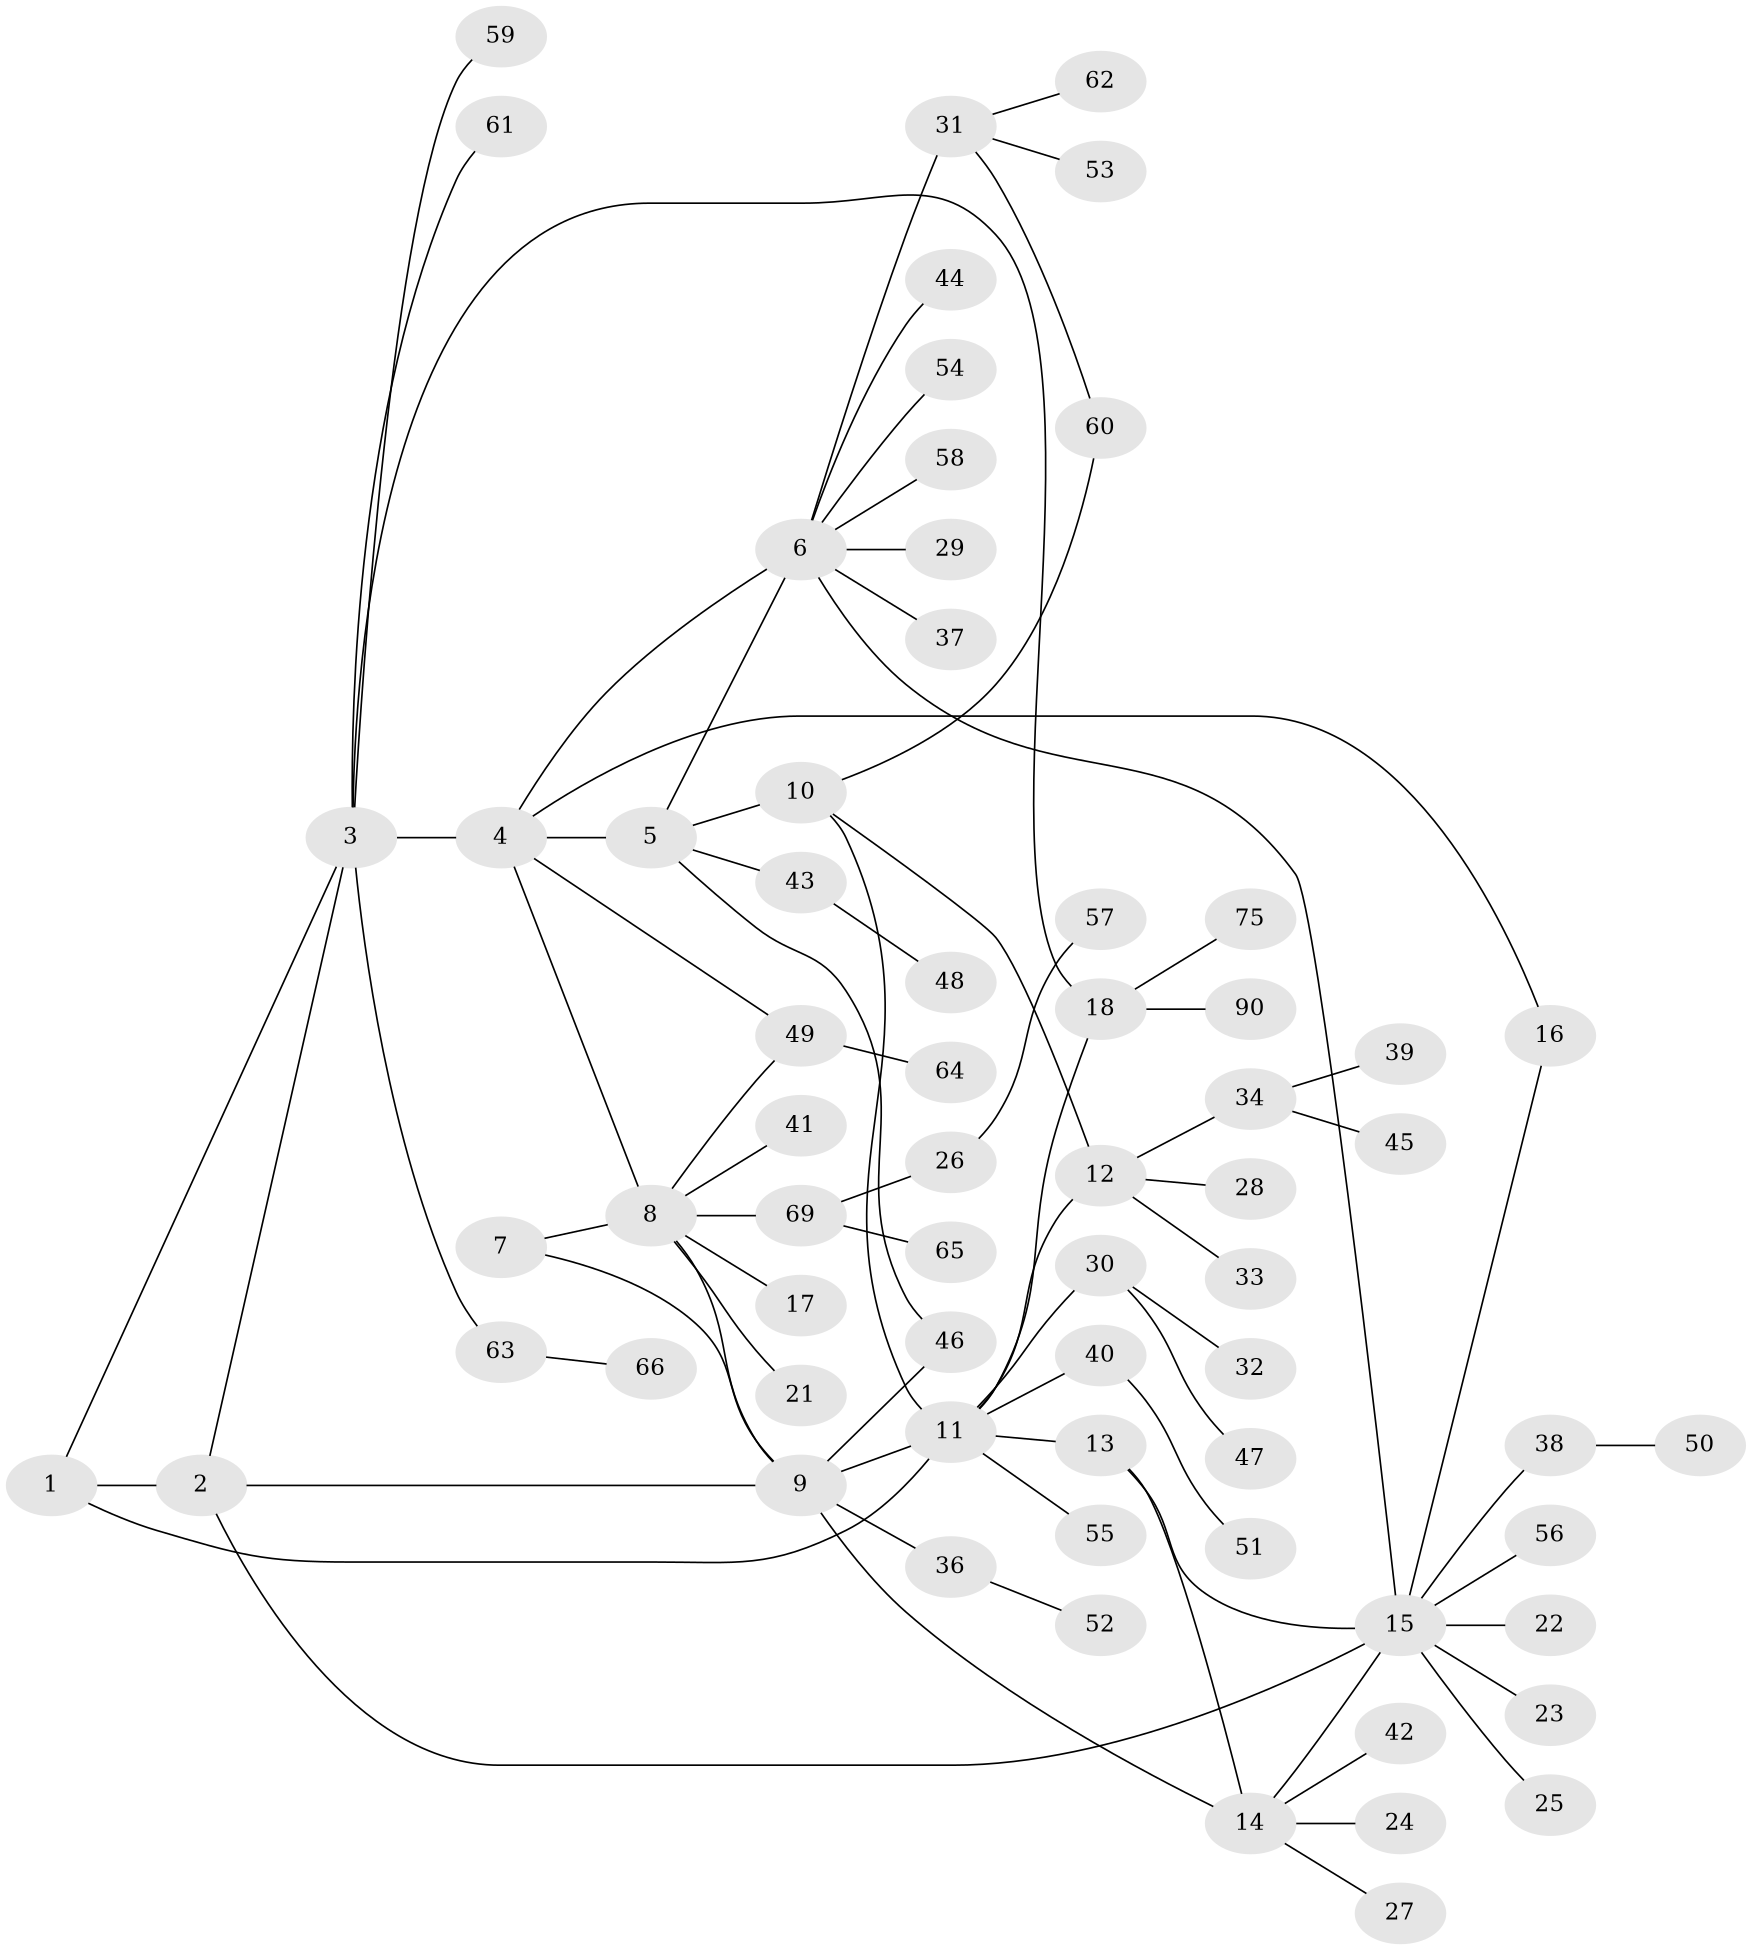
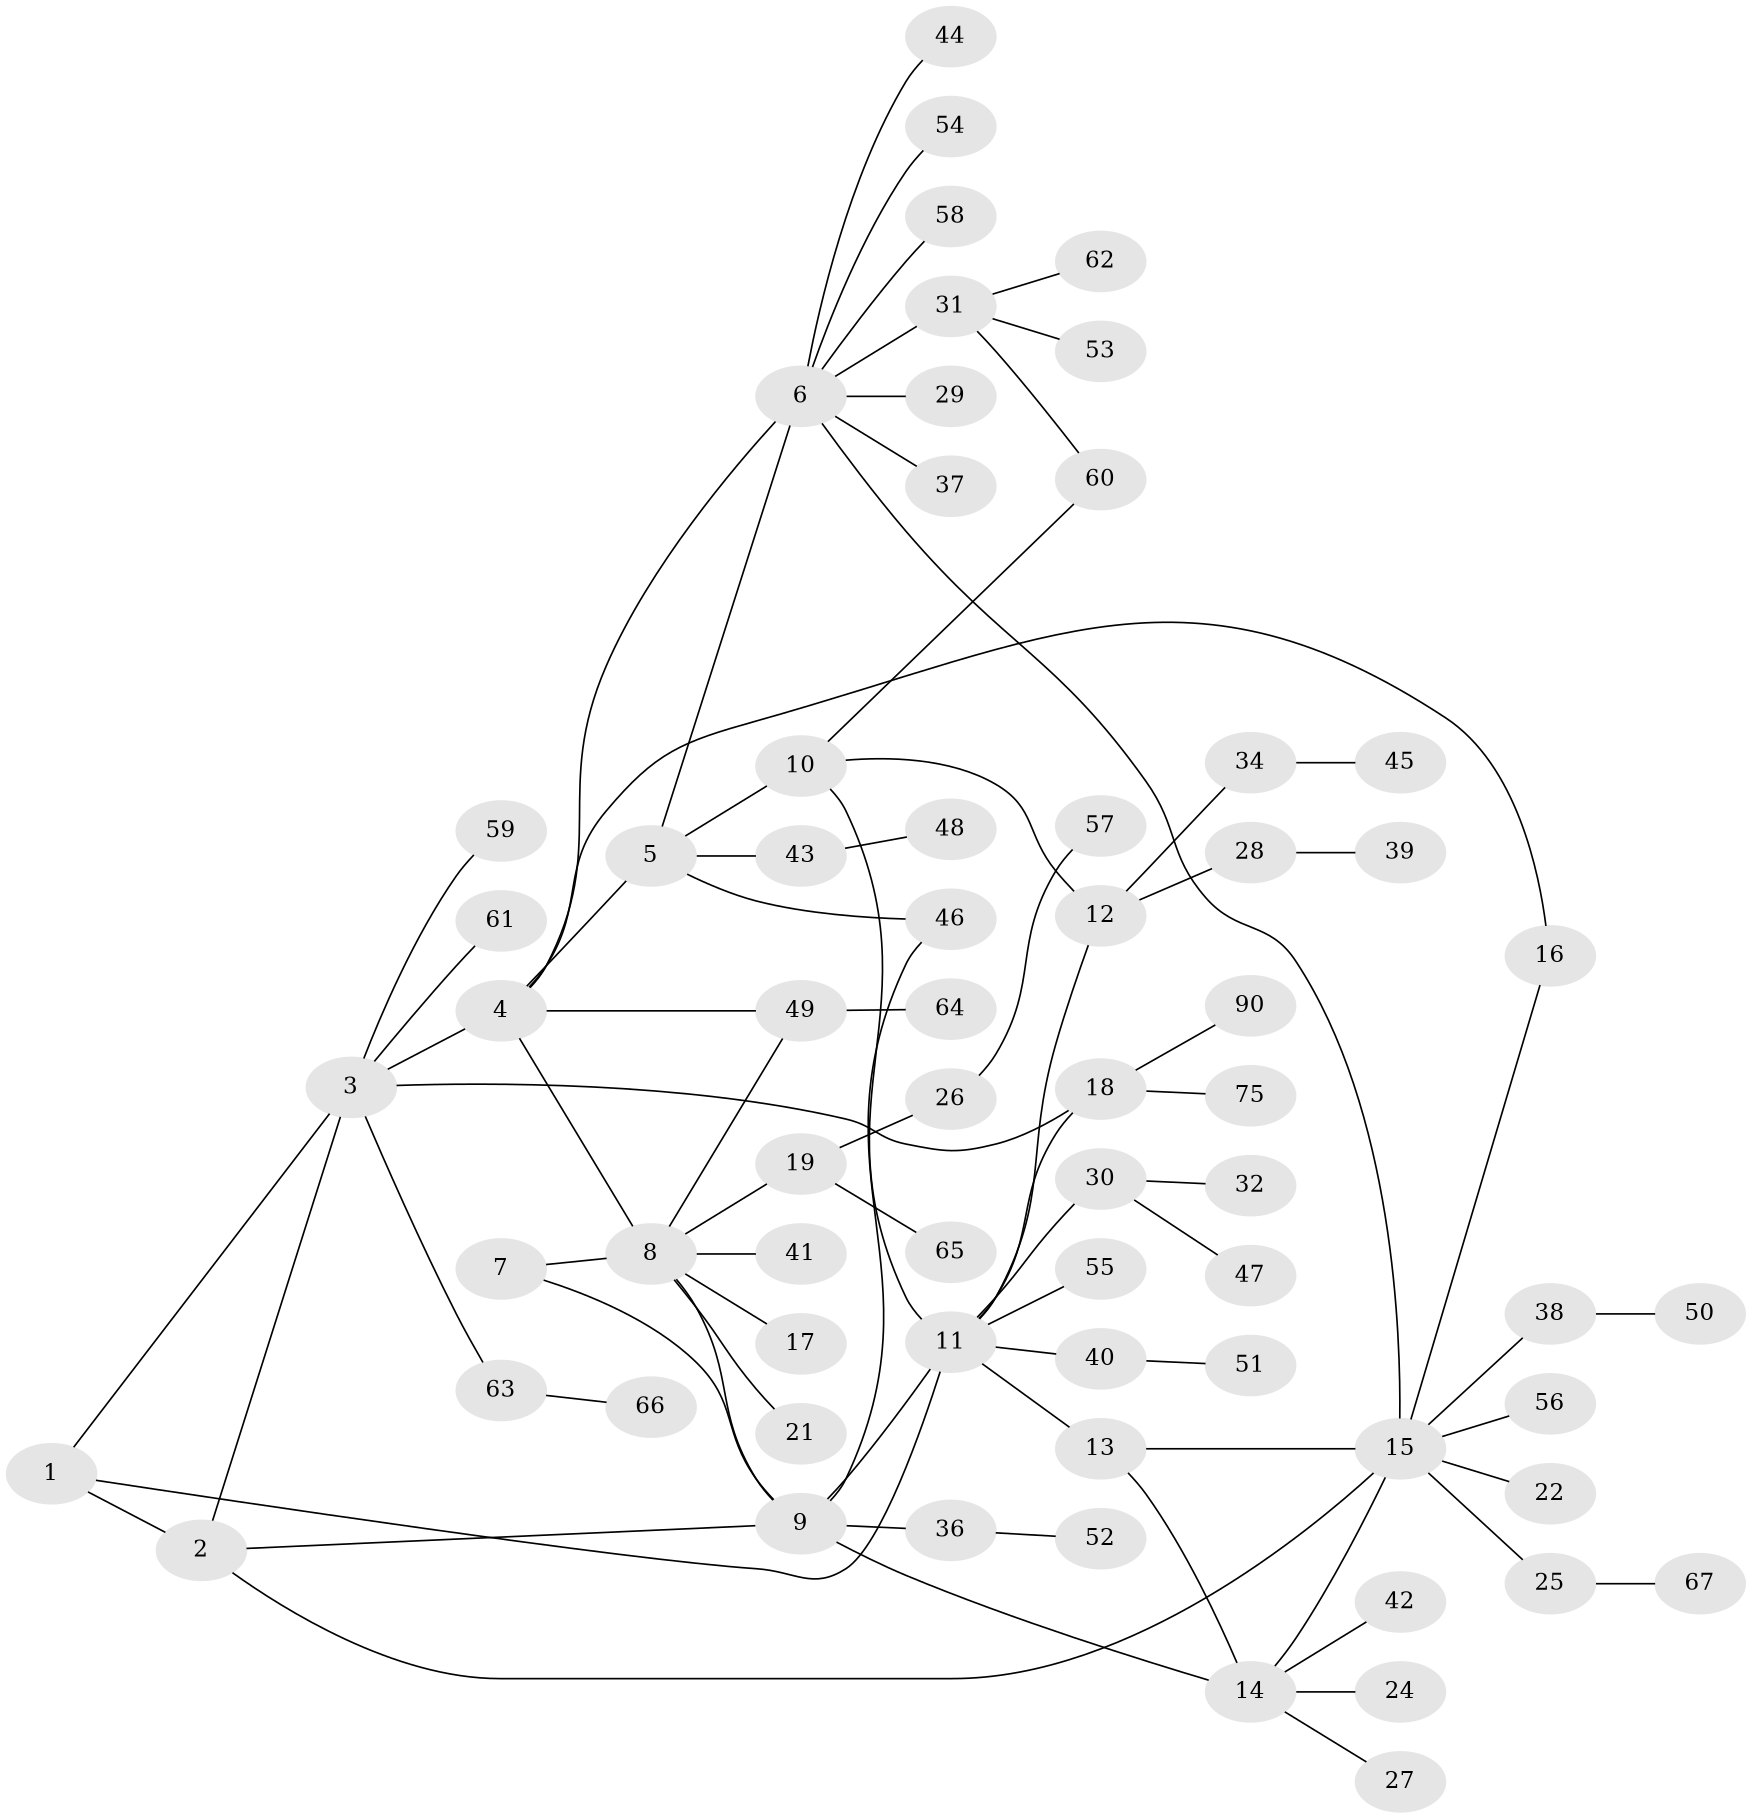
edge "39" -- "34": now "39" -- "28"
node "69": label "69" -> "19"
node "33": removed
node "67": added
node "23": removed
